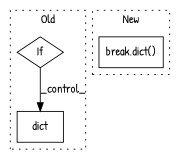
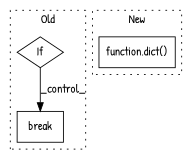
node "break.dict()": label "break.dict()" -> "function.dict()"
node "dict": label "dict" -> "break"
